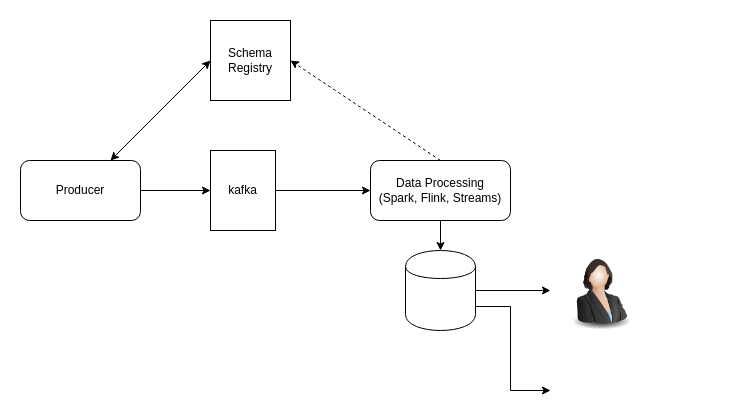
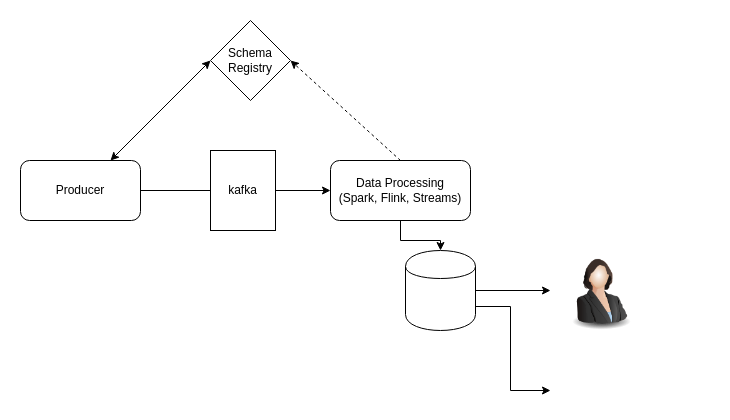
node "Schema Registry": shape rectangle -> diamond
edge "Producer" -> "kafka": arrowhead classic -> none
node "Data Processing (Spark, Flink, Streams)": moved (441, 191) -> (401, 191)
